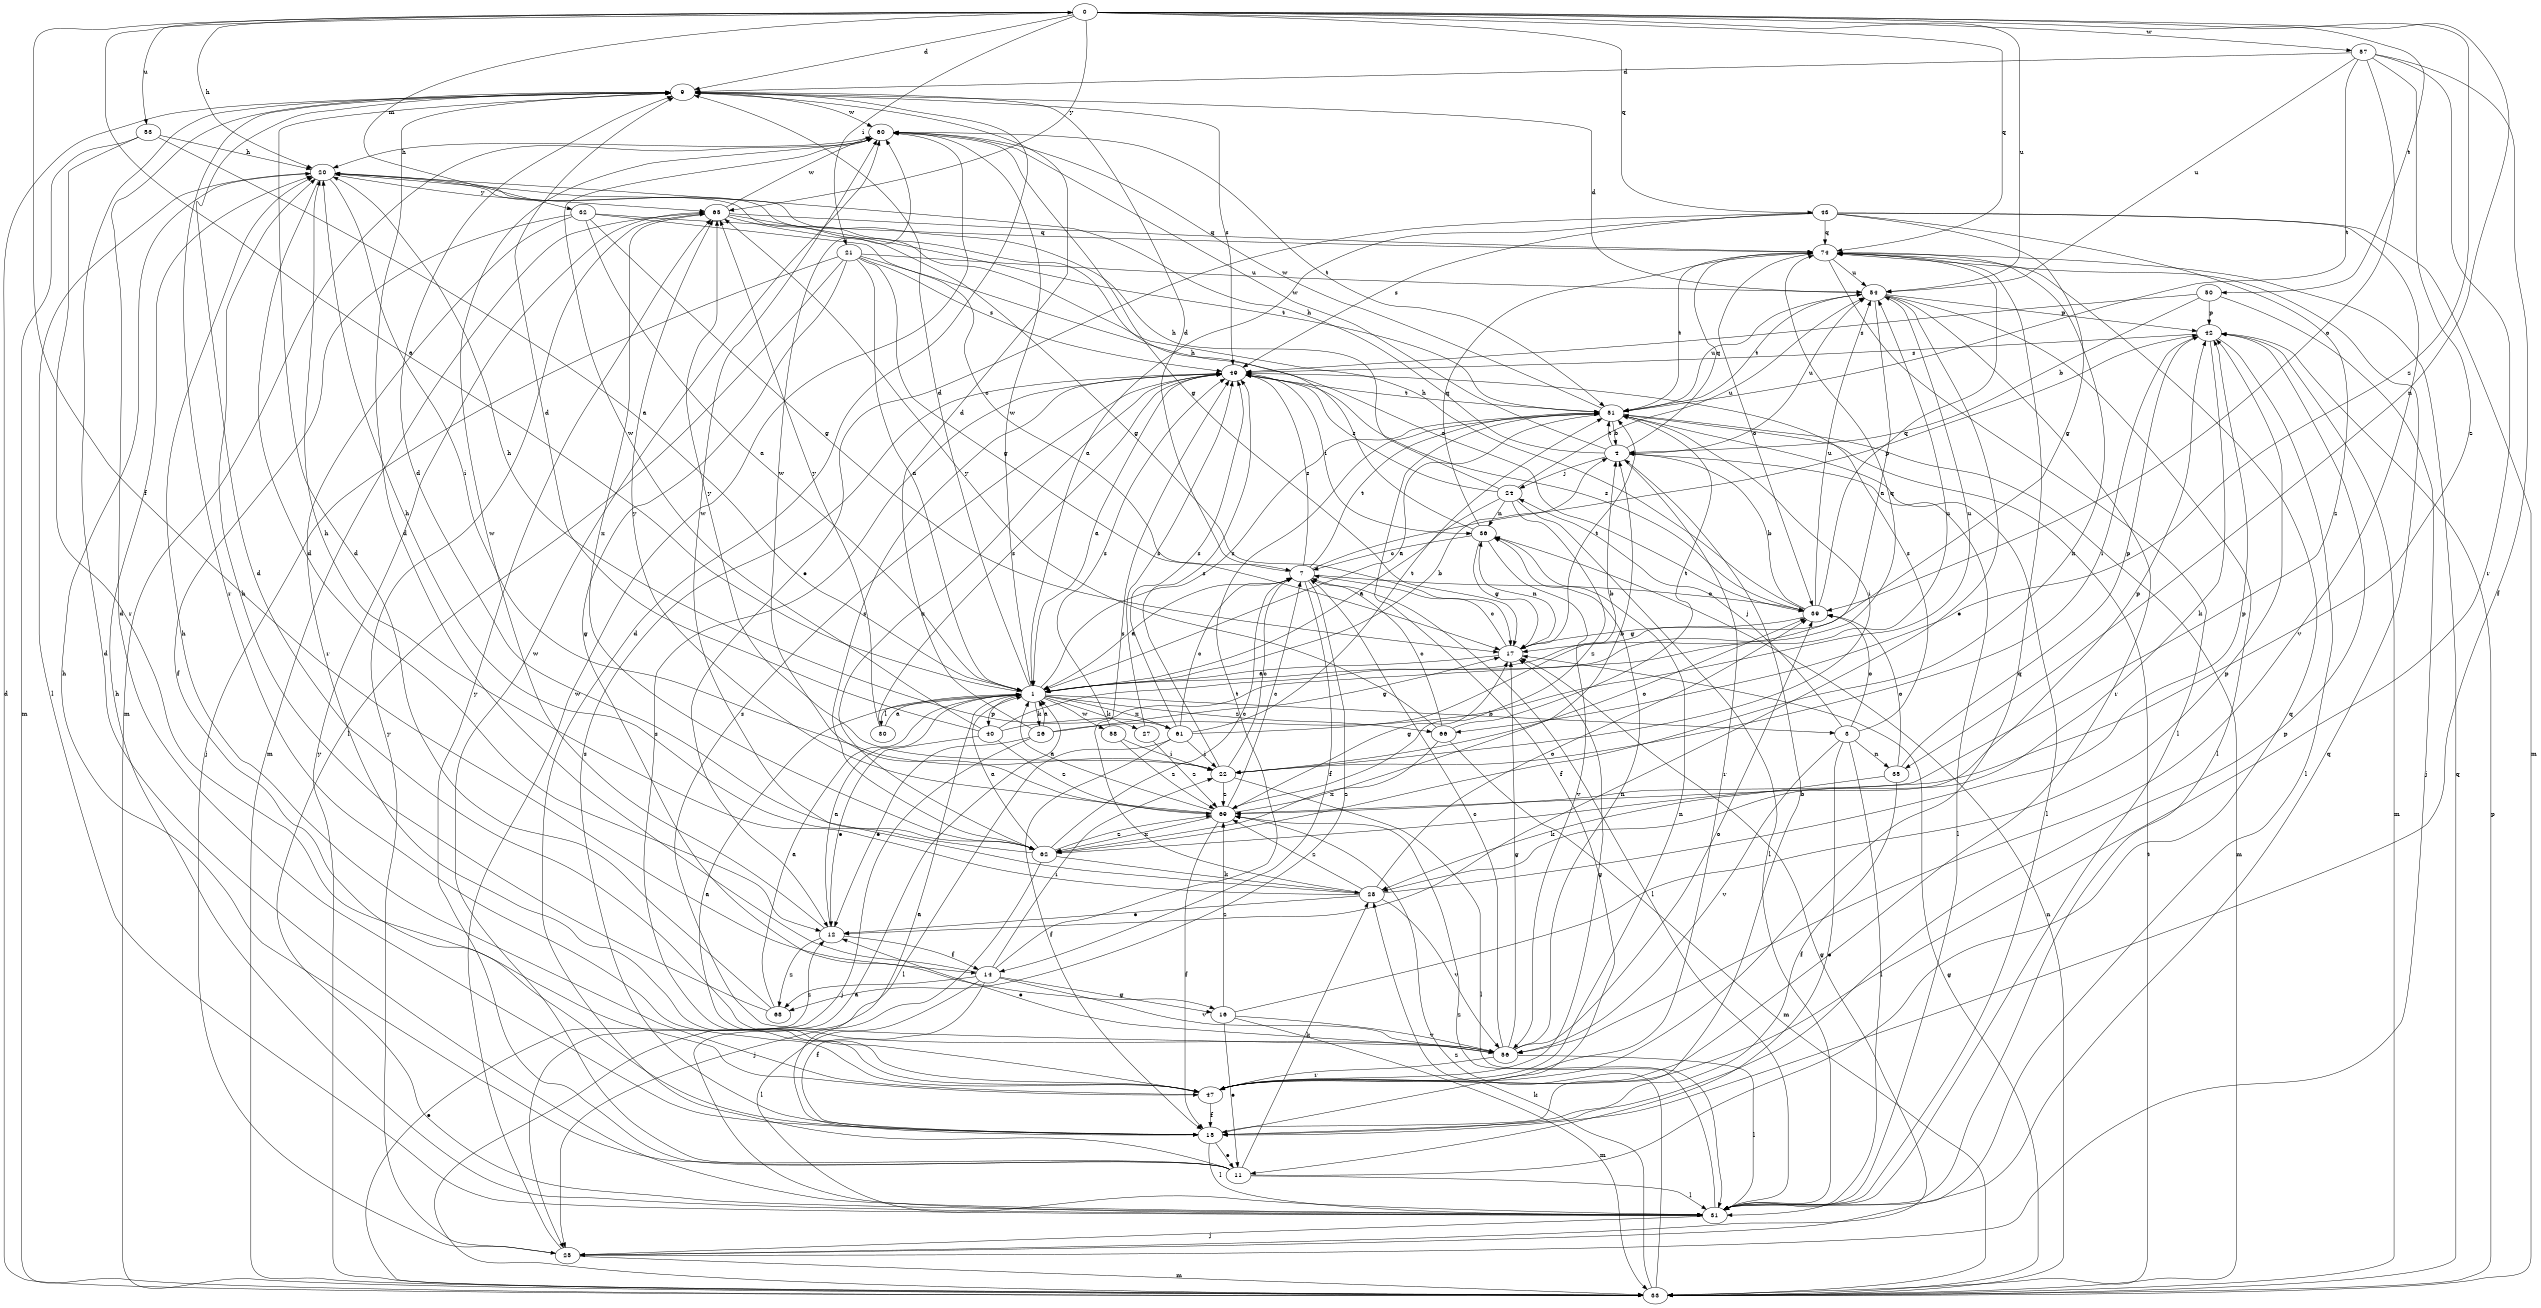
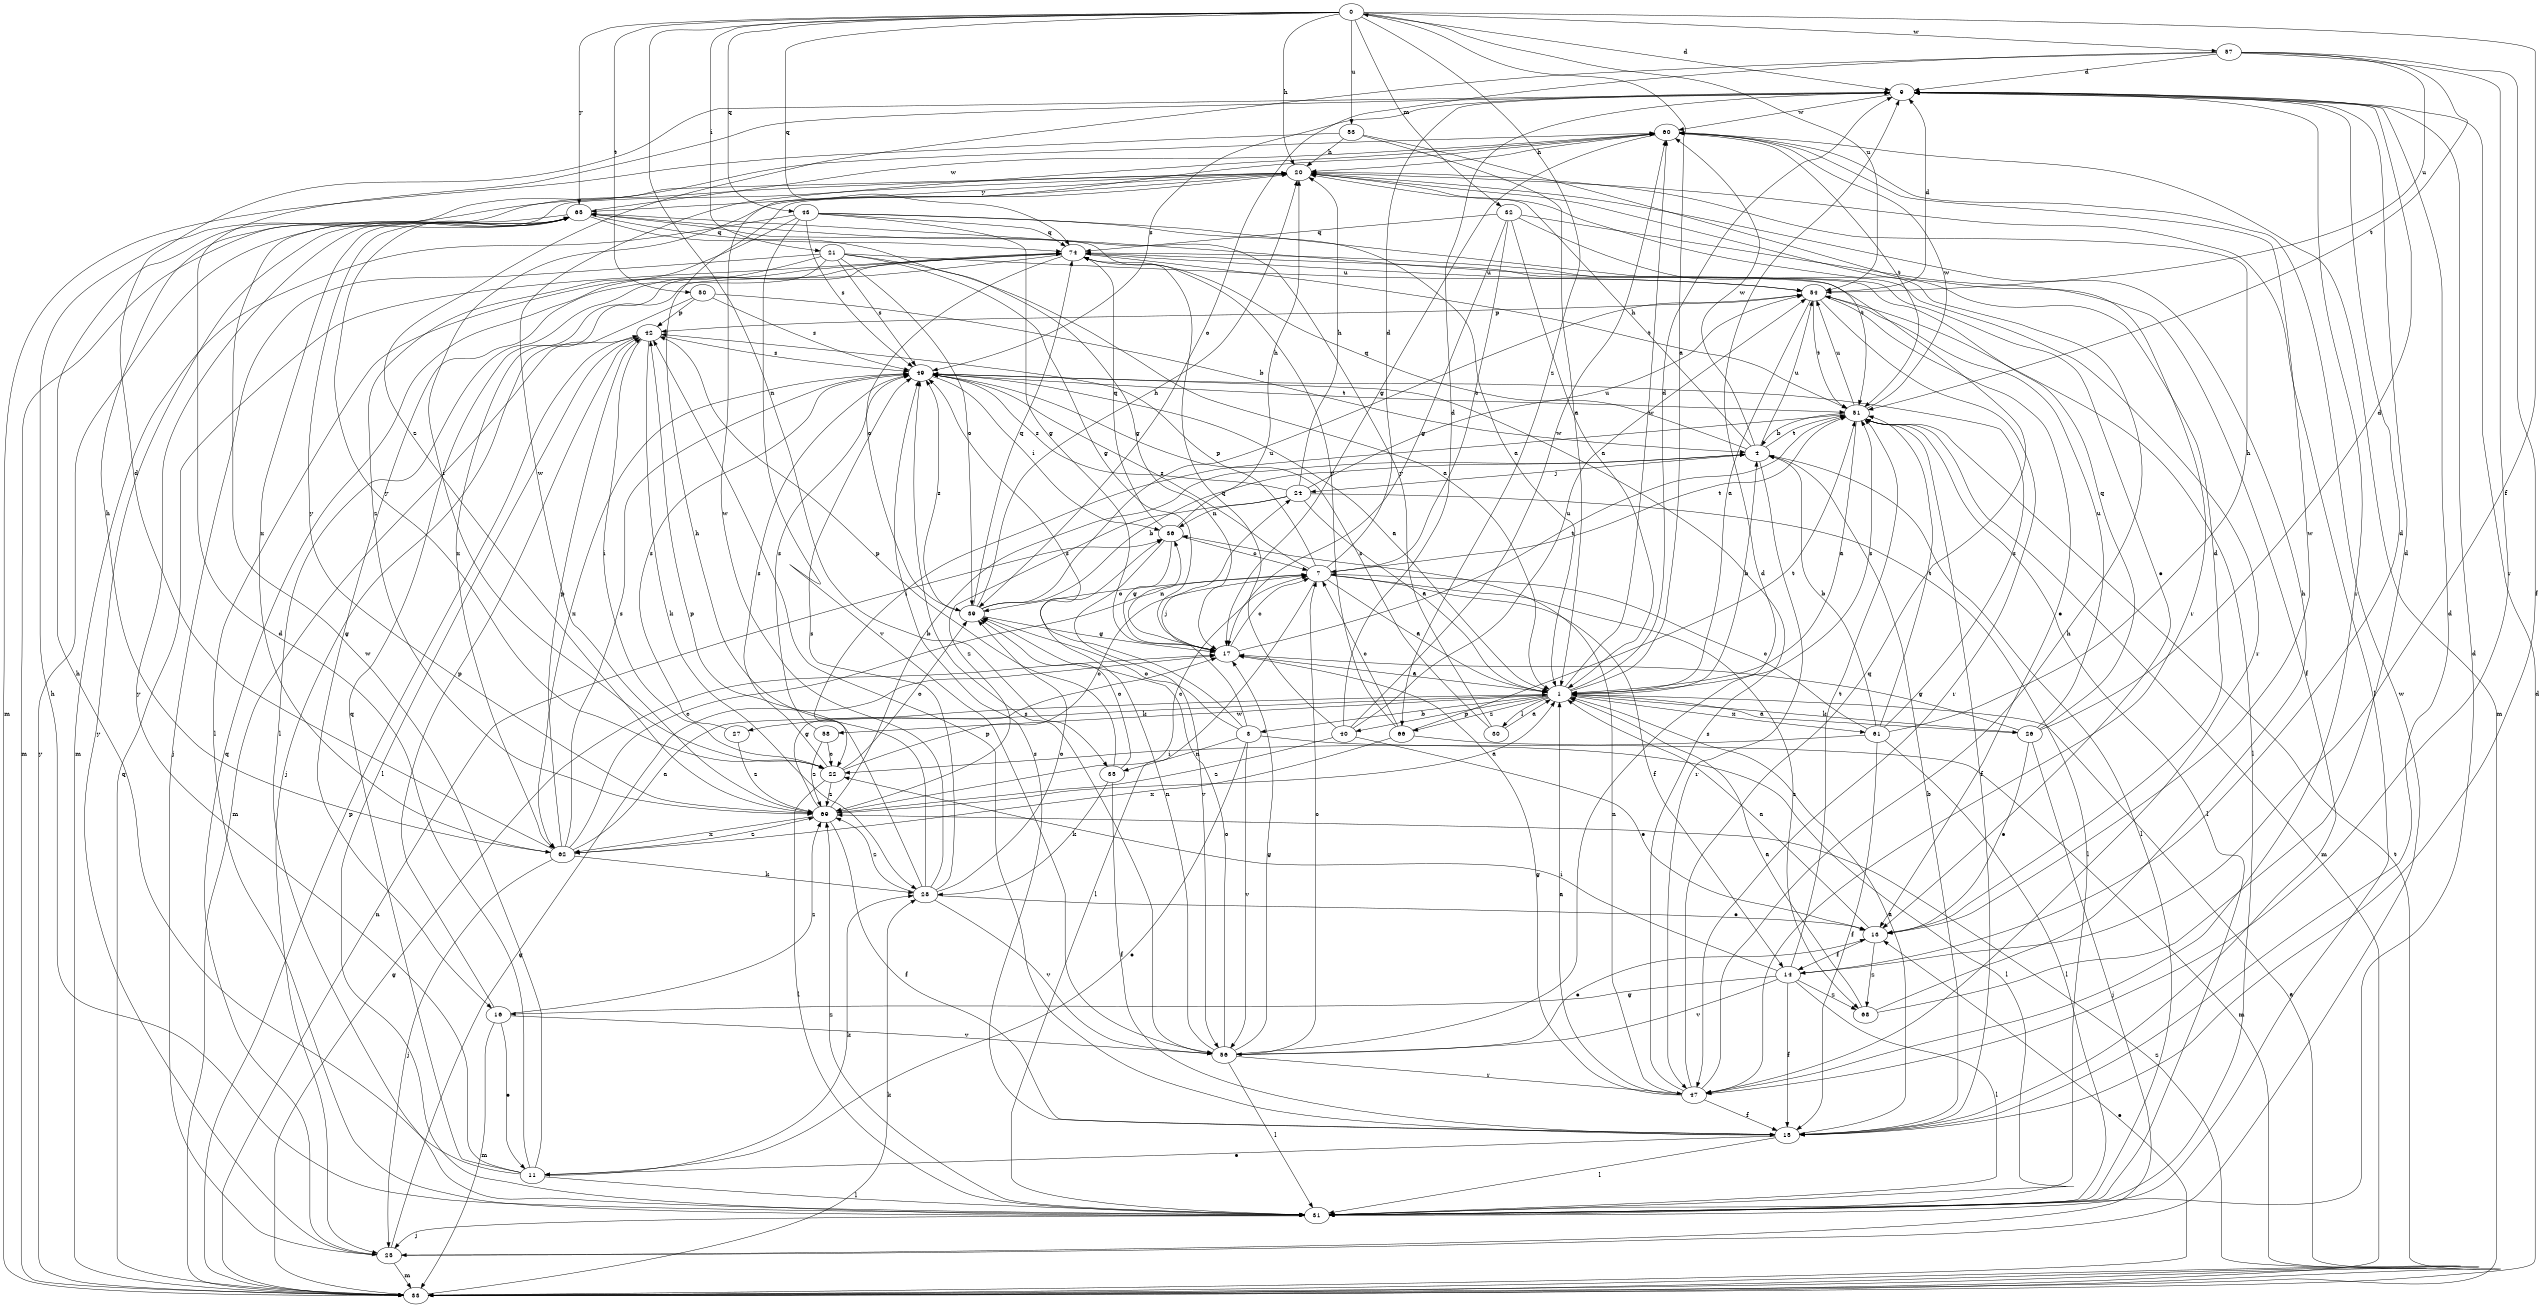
edge "26" -> "74": added, label "q"
edge "58" -> "22": label "i" -> "c"
node "12": label "12" -> "13"
